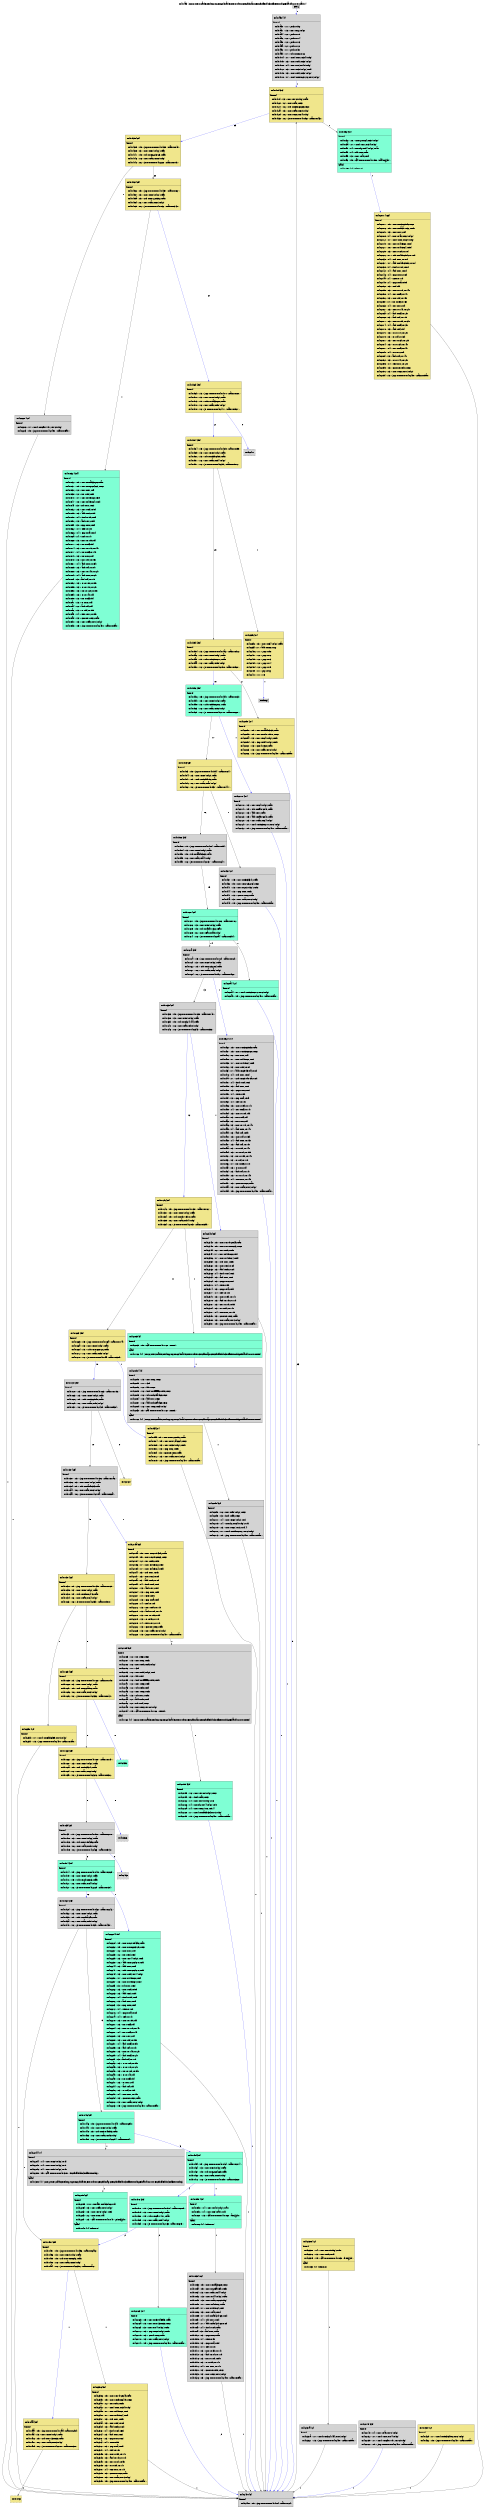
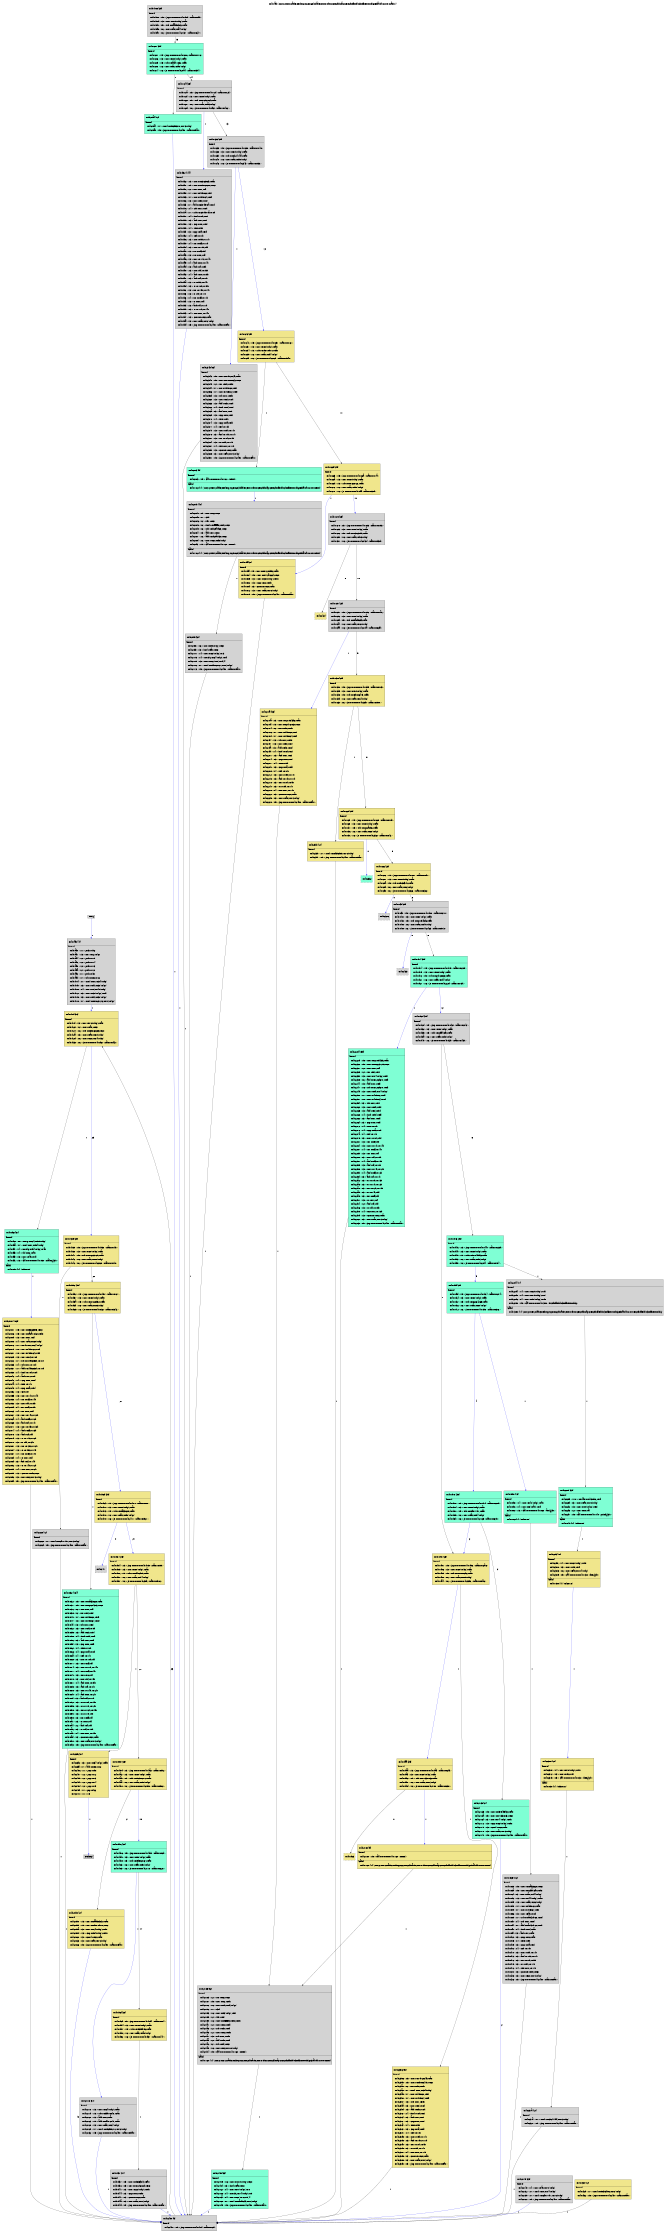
edge "0x401bcf [25]" -> "0x401be8 [25]": removed, label "16"
node "0x4022fc [18]": added
node "0x402180 [5]": added
